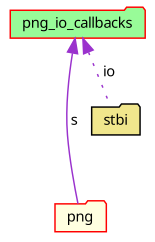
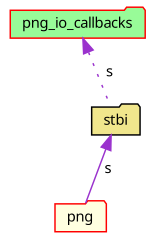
edge "stbi" -> "png_io_callbacks": label " io" -> " s"
edge "png" -> "png_io_callbacks": now "png" -> "stbi"
